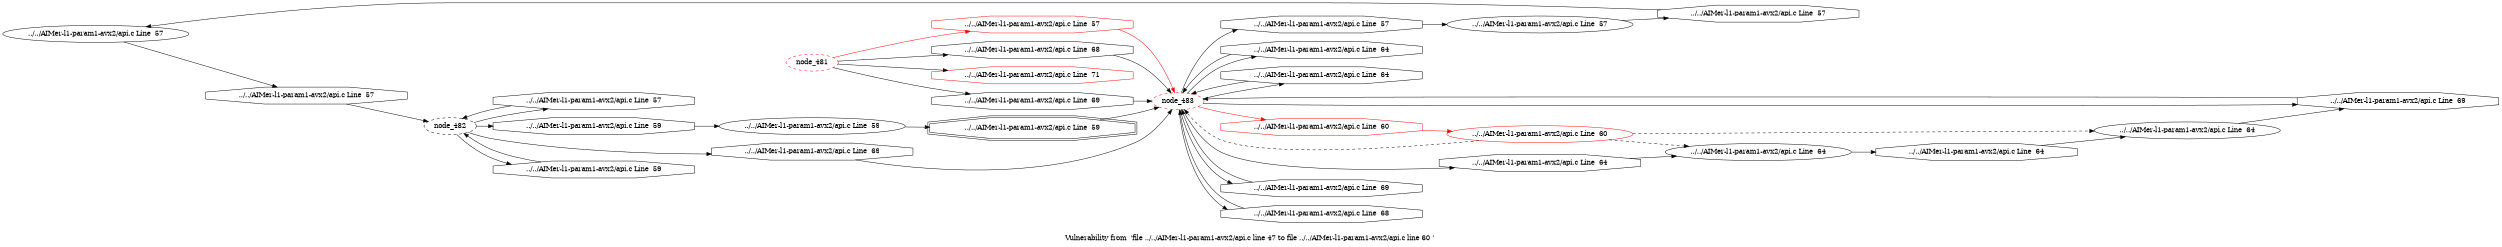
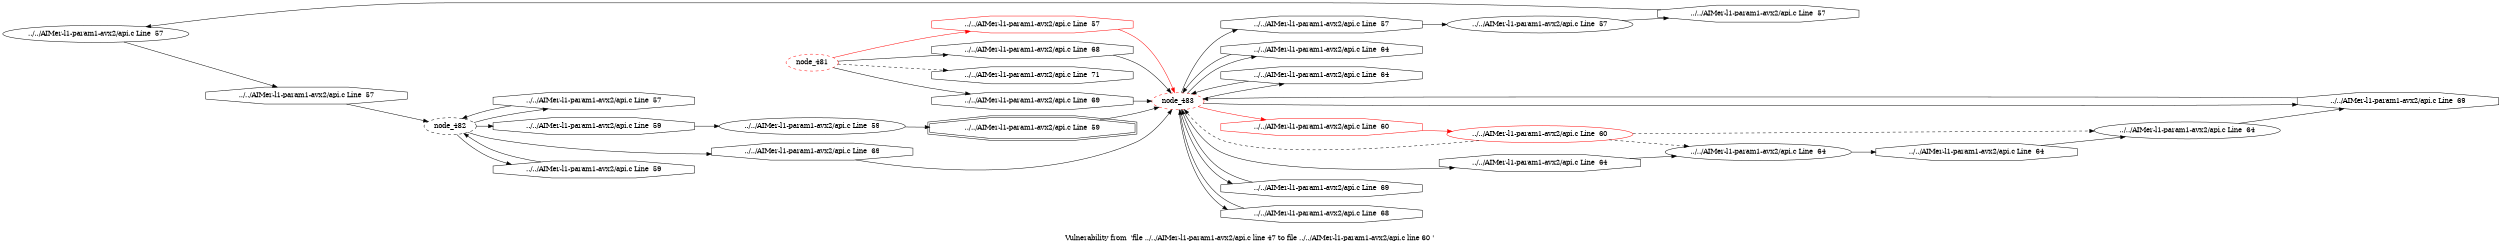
edge "node_481" -> "../../AIMer-l1-param1-avx2/api.c Line  71": style solid -> dashed
node "../../AIMer-l1-param1-avx2/api.c Line  71": color red -> black
